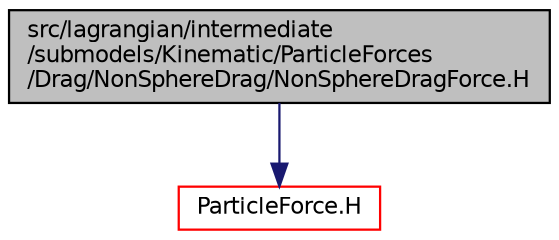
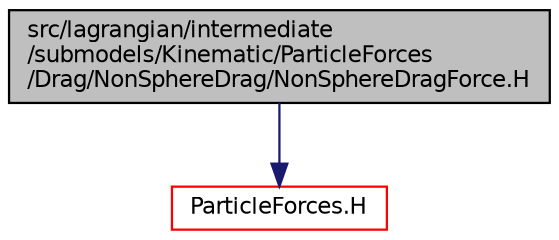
node "ParticleForce.H": label "ParticleForce.H" -> "ParticleForces.H"
